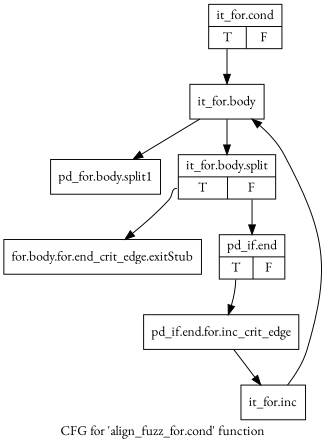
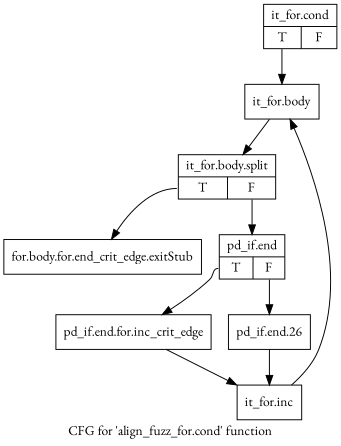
node "pd_for.body.split1": removed
node "pd_if.end.26": added
